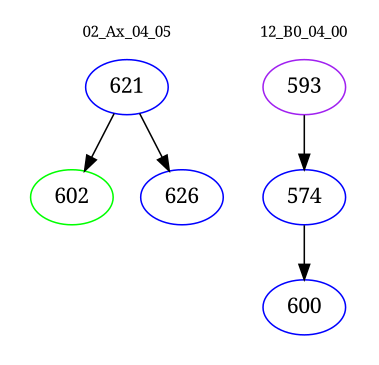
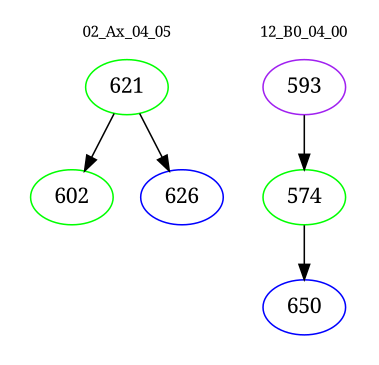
node "621": color blue -> green
node "574": color blue -> green
node "600": label "600" -> "650"
